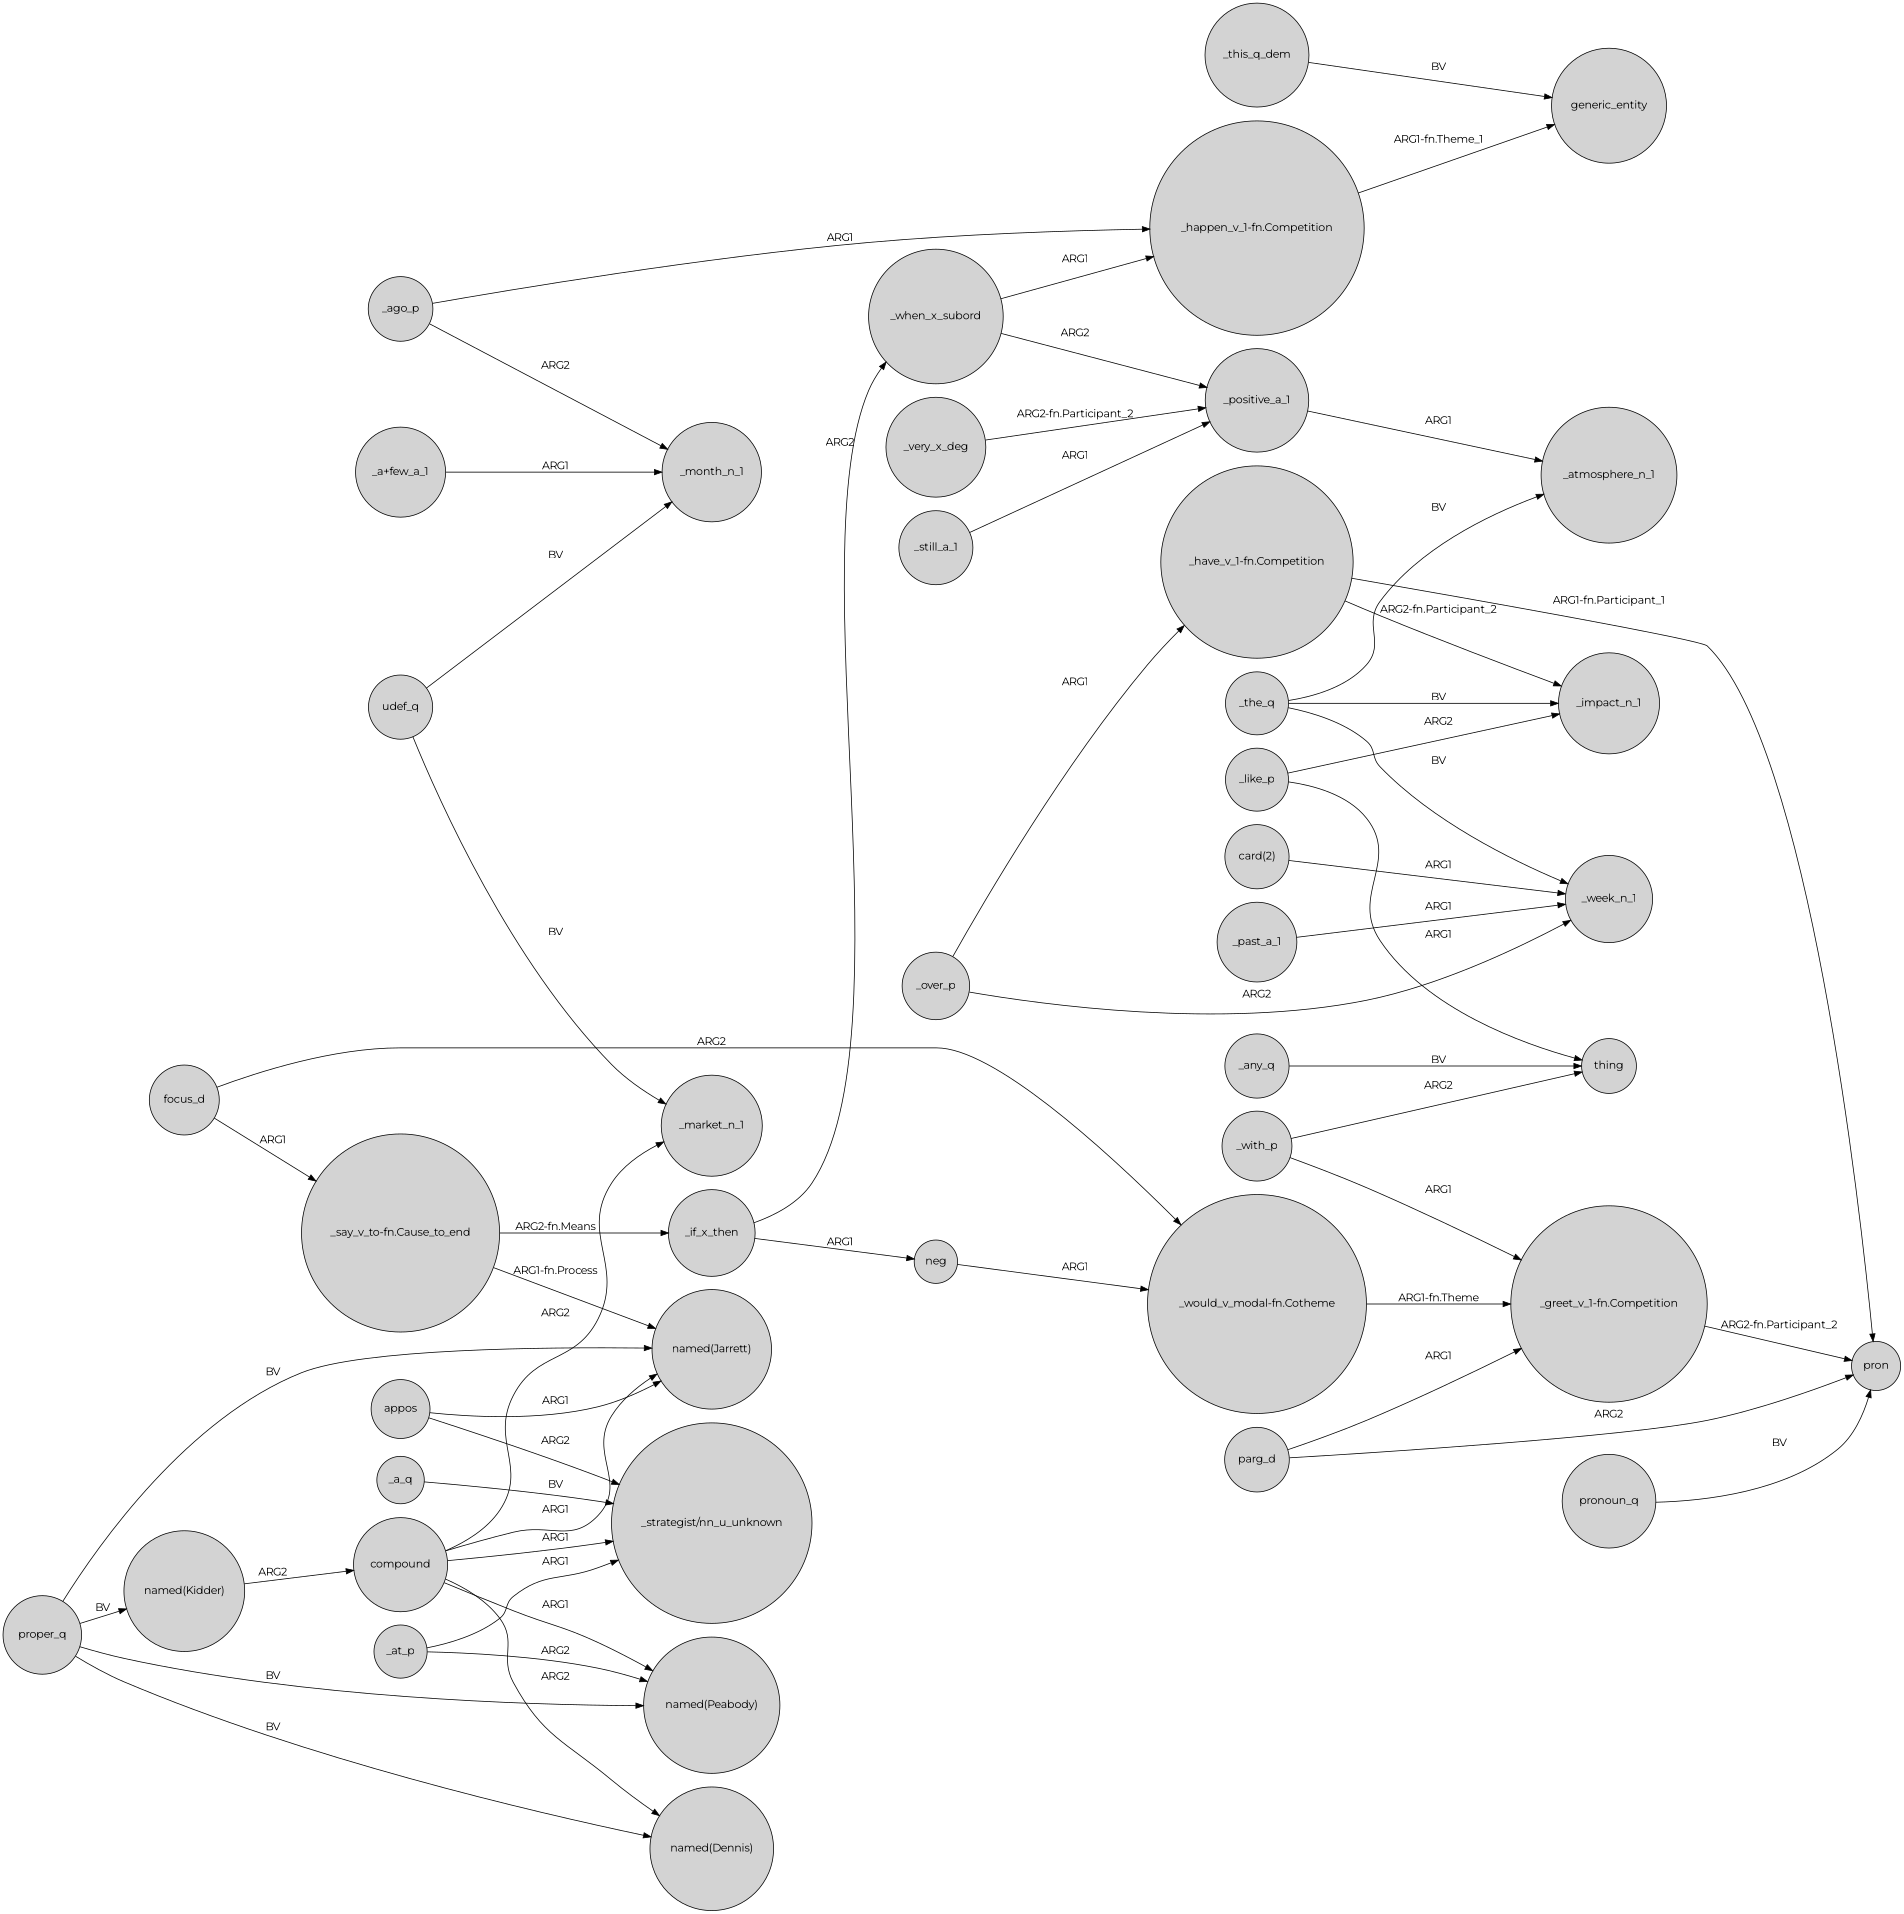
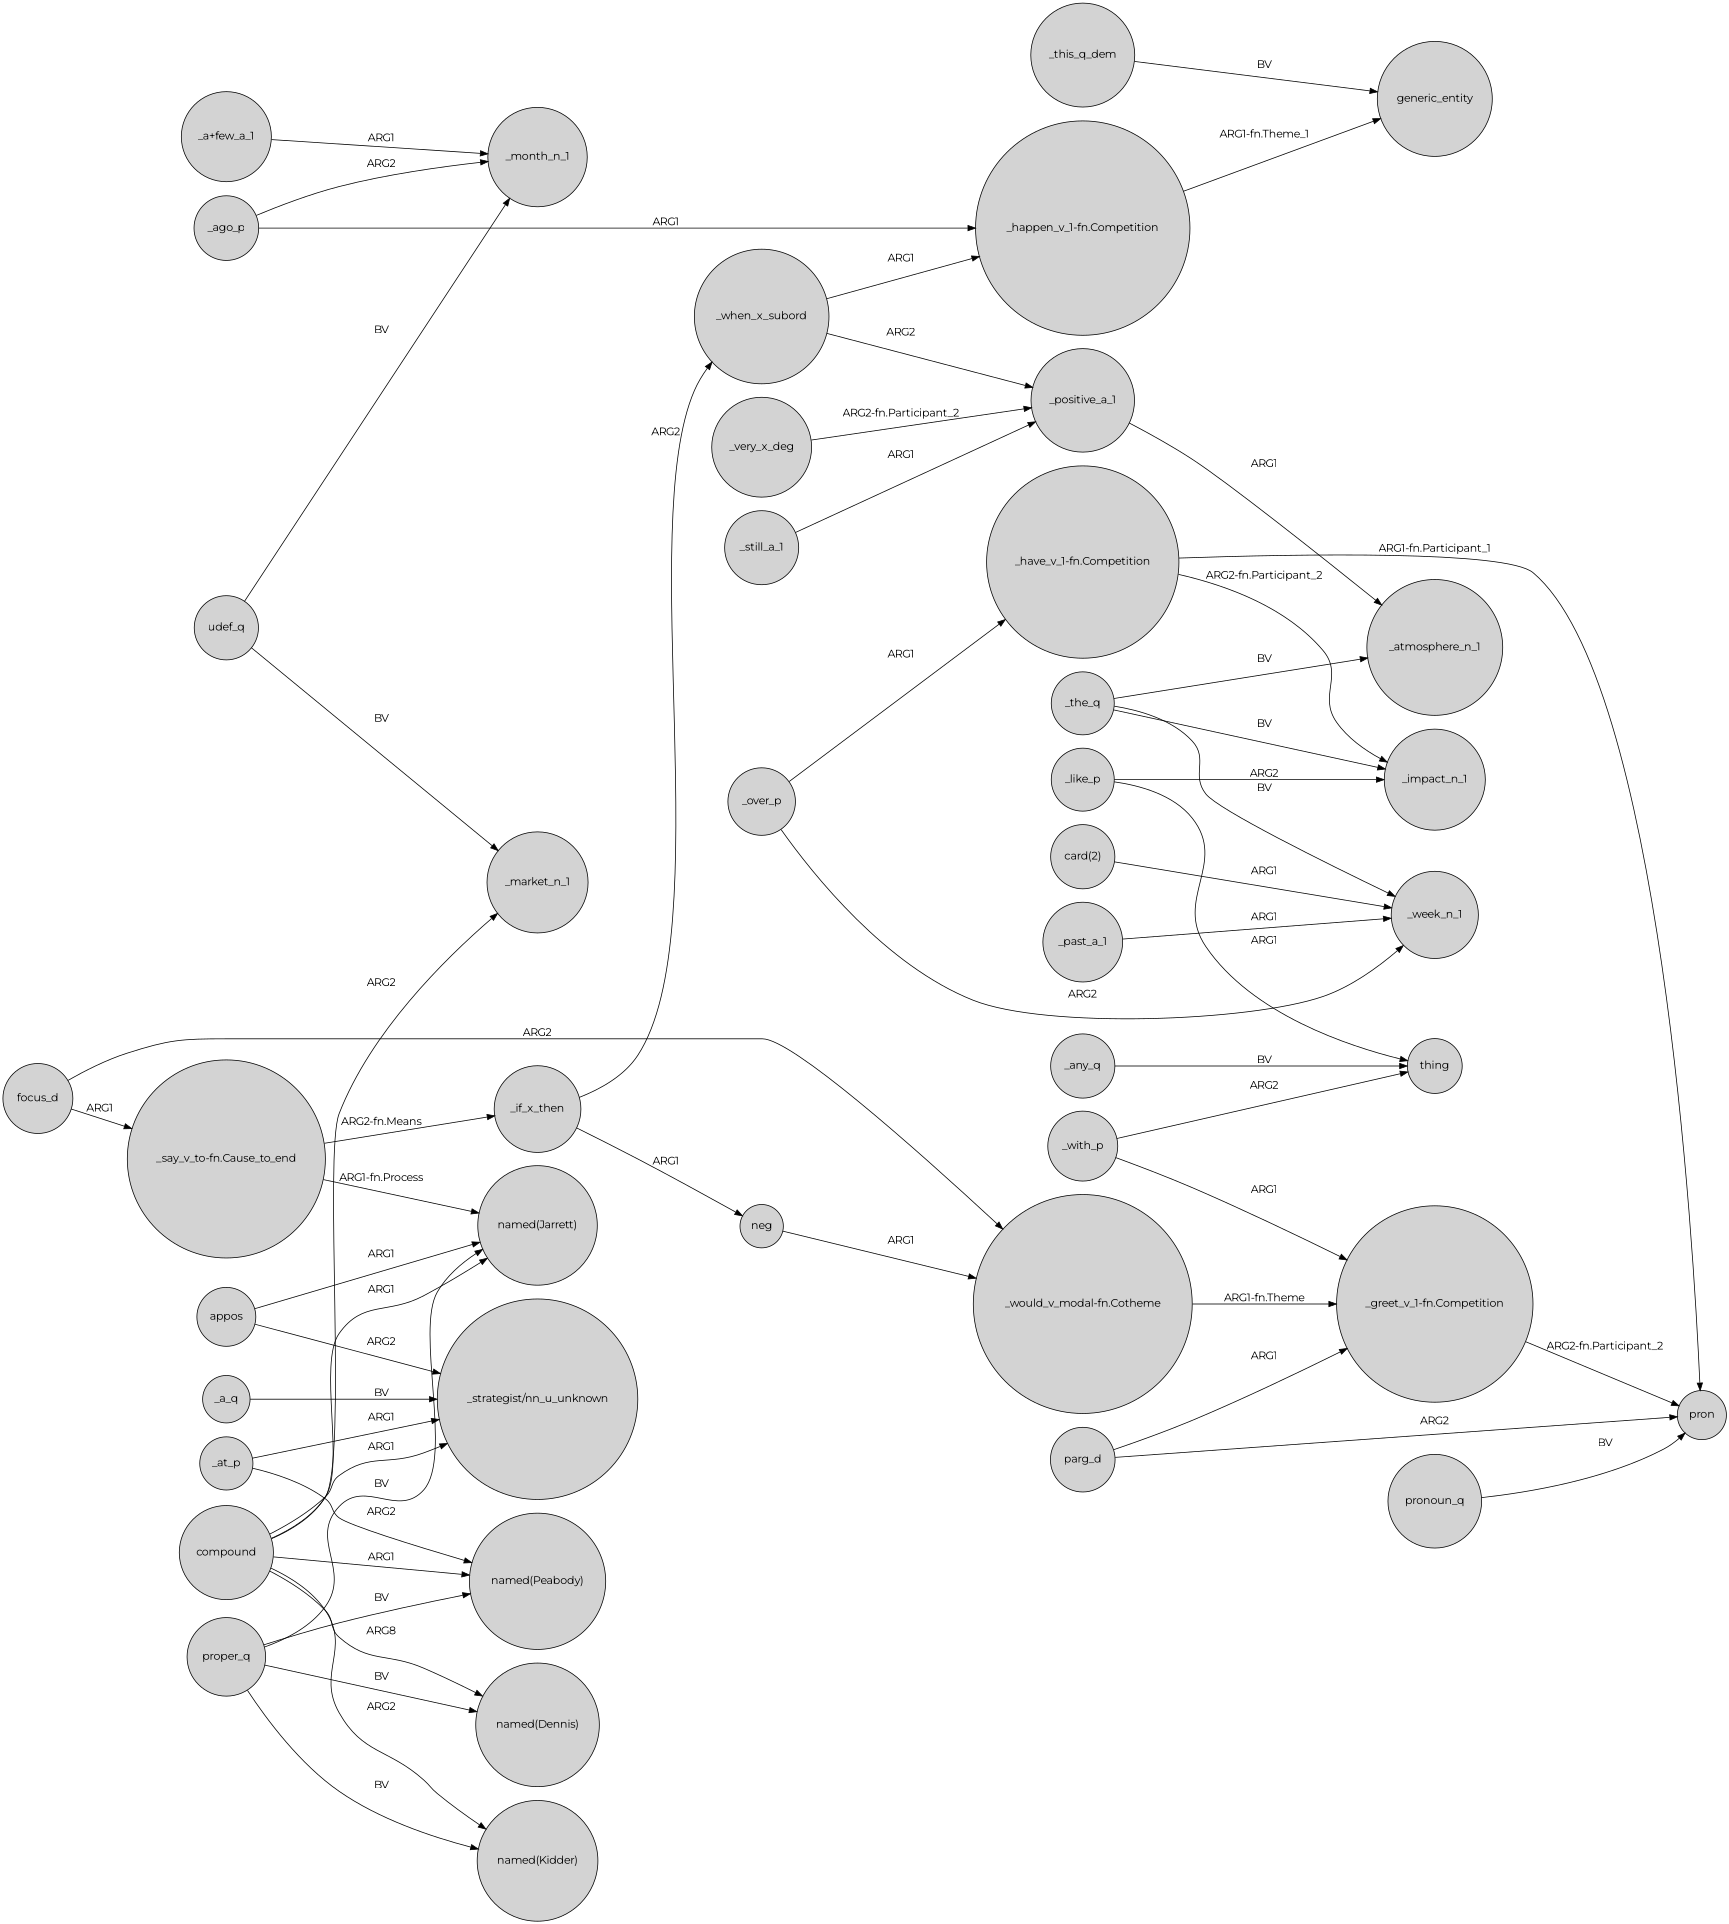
edge "named(Kidder)" -> "compound": reversed
edge "compound" -> "named(Dennis)": label "ARG2" -> "ARG8"
